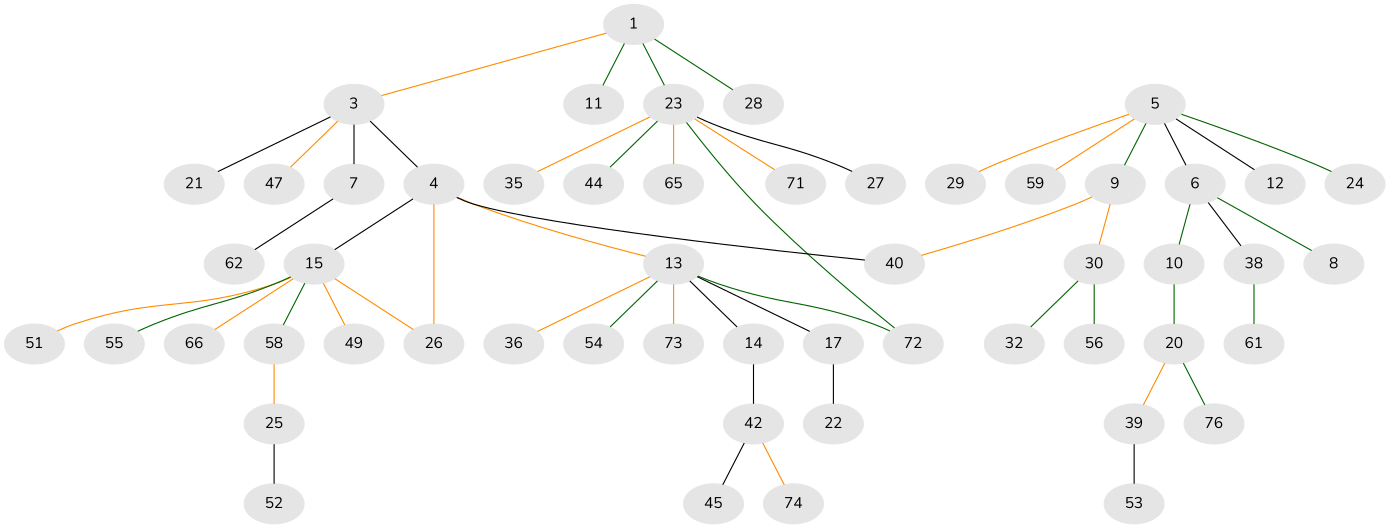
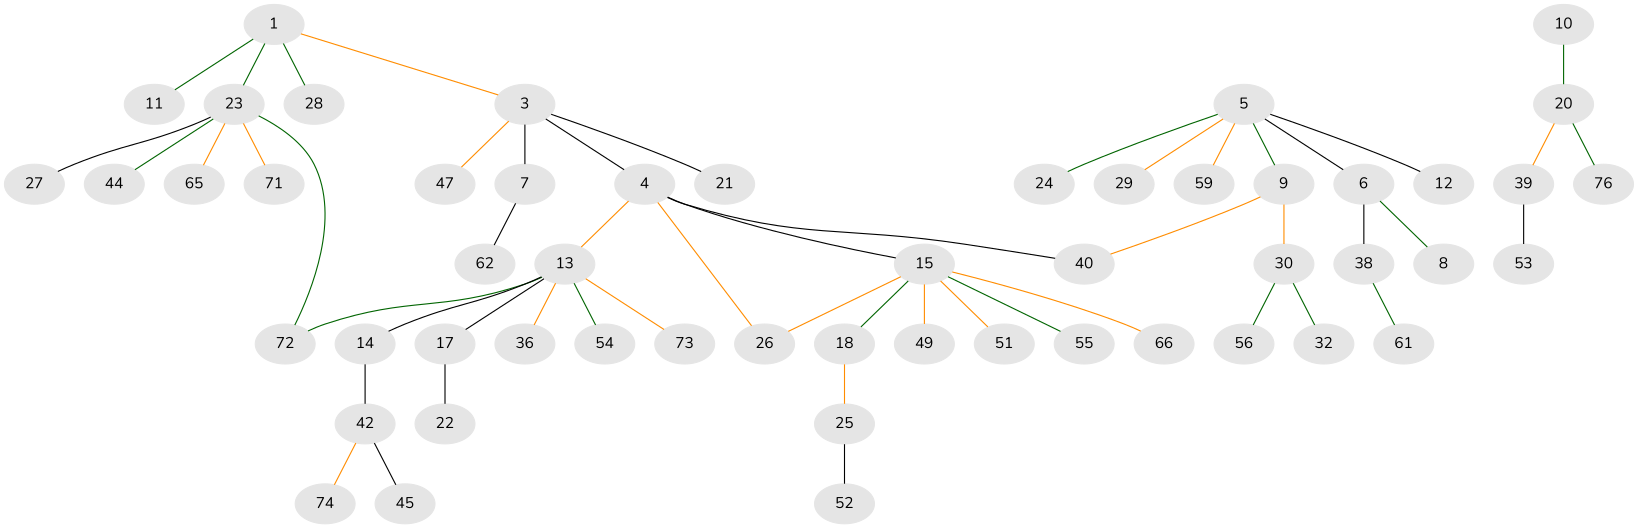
node "35": removed
edge "6" -- "10": removed
node "58": label "58" -> "18"
